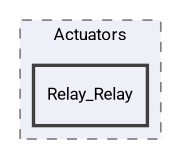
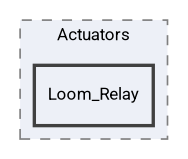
node "Relay_Relay": label "Relay_Relay" -> "Loom_Relay"
